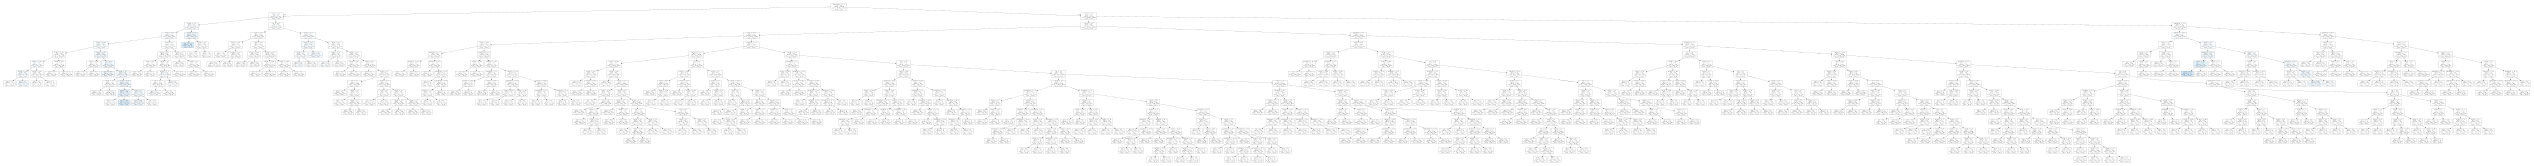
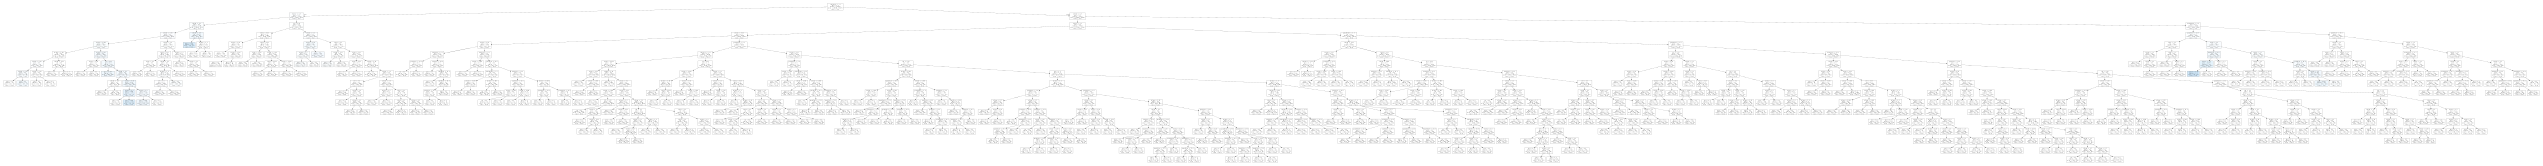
node "gini = 0.5 samples = 712 value = [356, 356] class = False": added
node "gini = 0.5 samples = 594 value = [297, 297] class = False": removed
